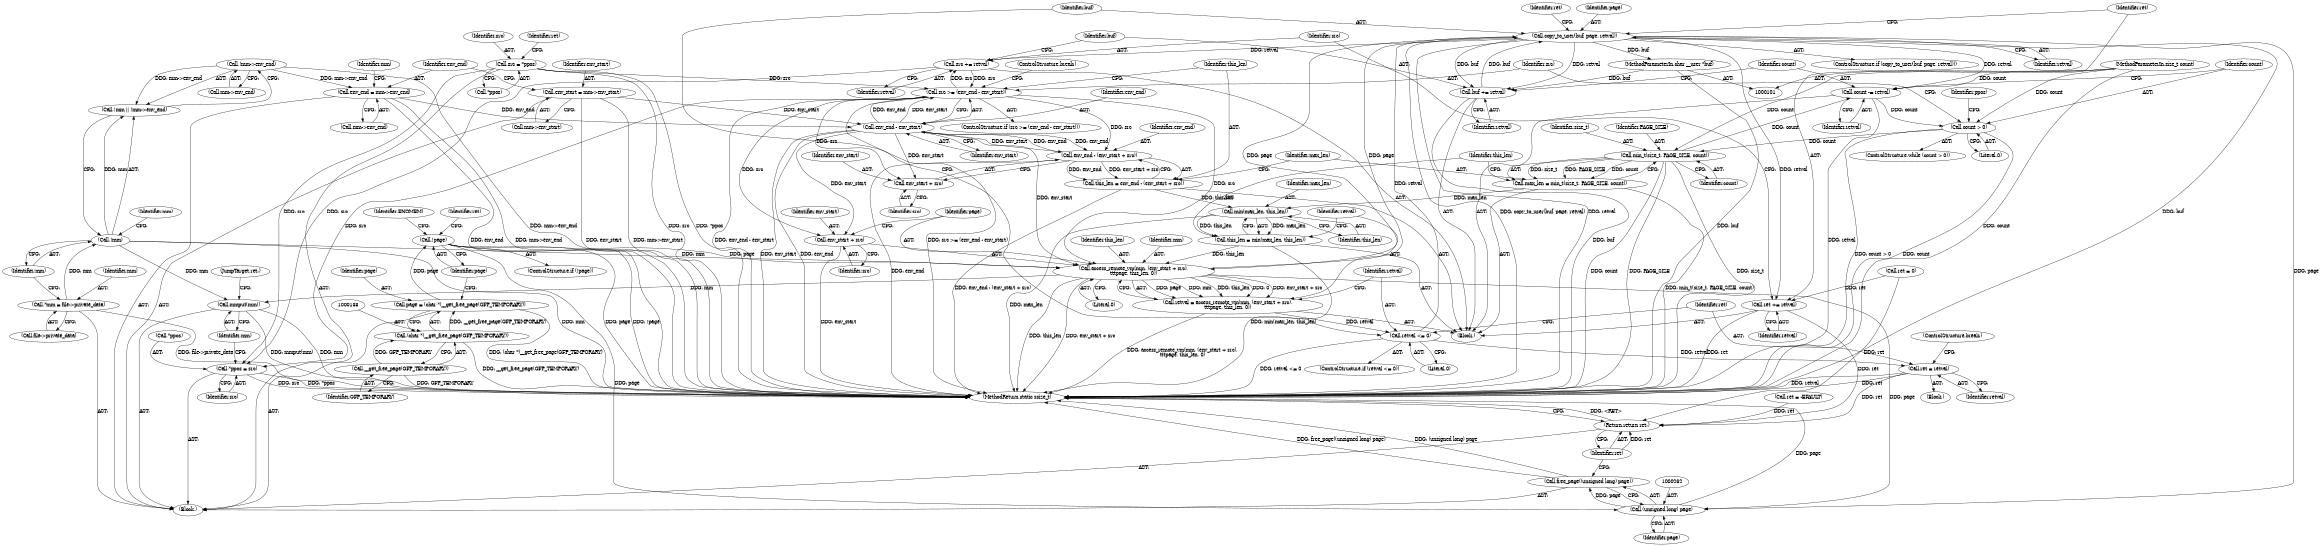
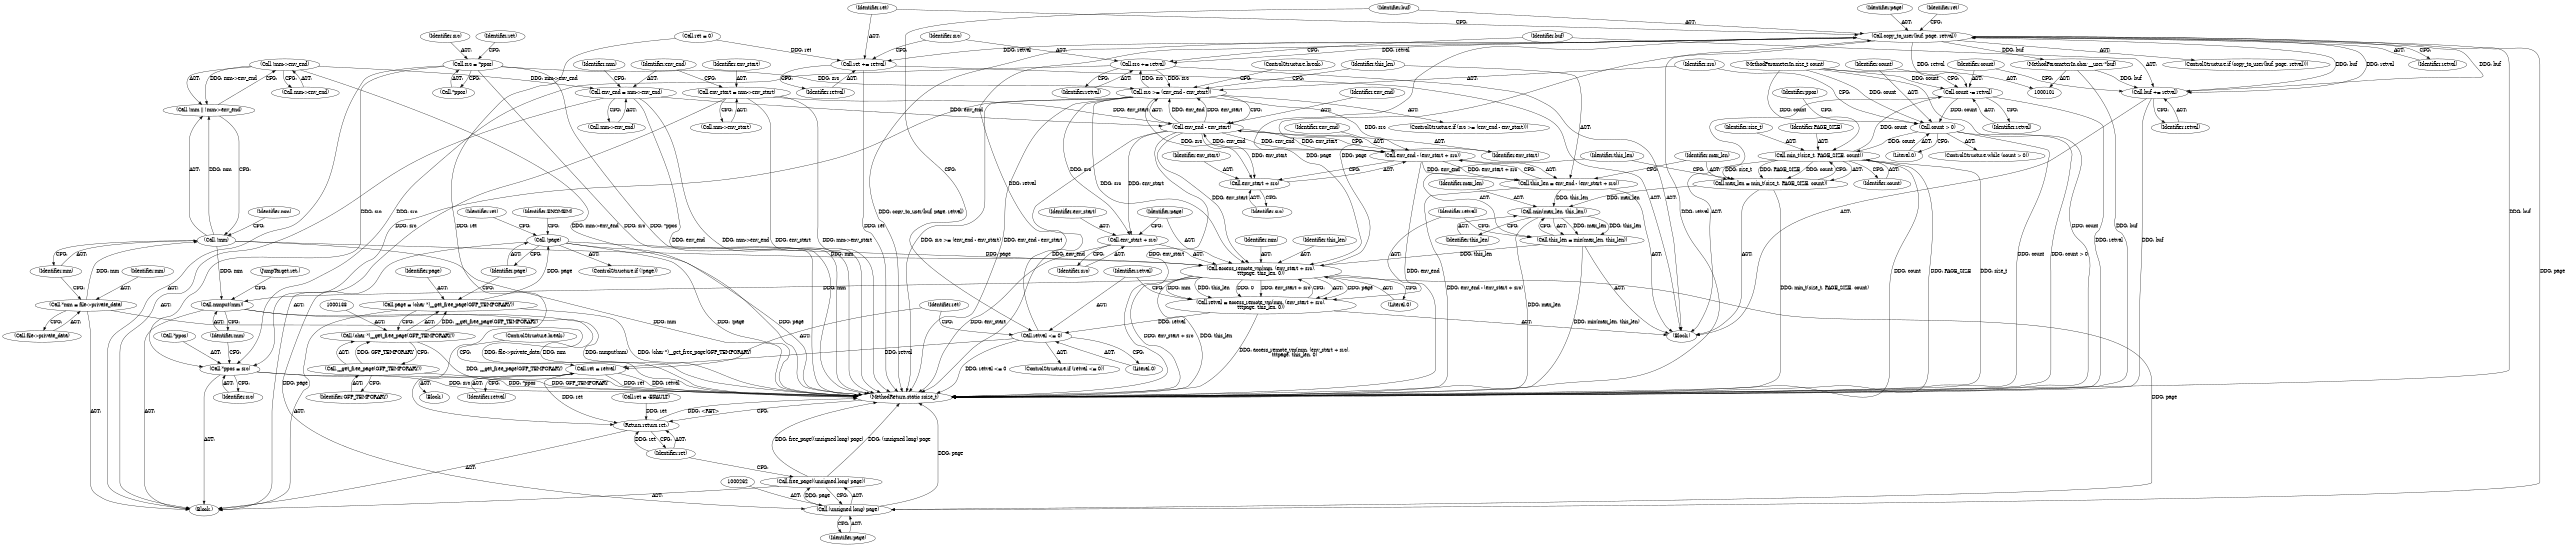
edge "(Call,ret += retval)" -> "(Return,return ret;)": removed, label "DDG: ret"
